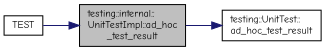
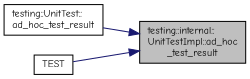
edge "testing::internal:: UnitTestImpl::ad_hoc _test_result" -> "testing::UnitTest:: ad_hoc_test_result": reversed
